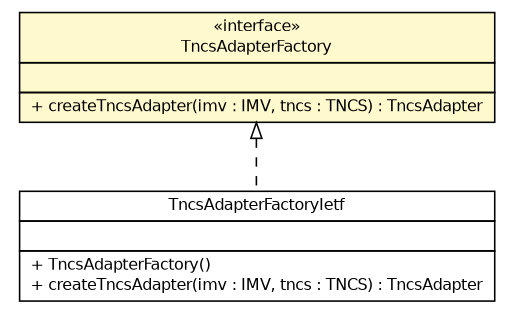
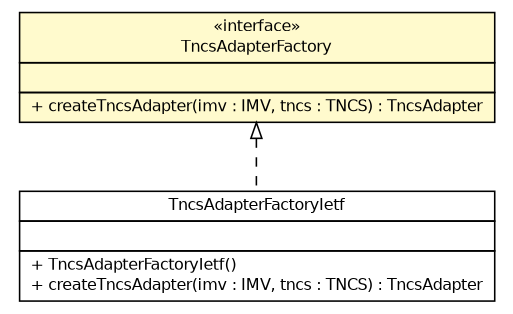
node "TncsAdapterFactoryIetf": text "+ TncsAdapterFactory()" -> "+ TncsAdapterFactoryIetf()"
